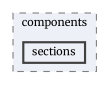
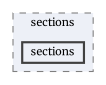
cluster "components": label "components" -> "sections"
